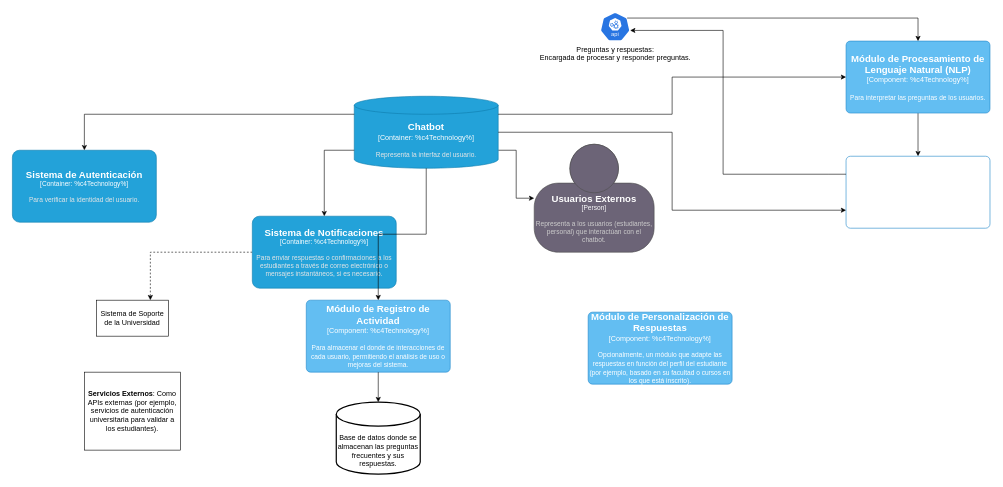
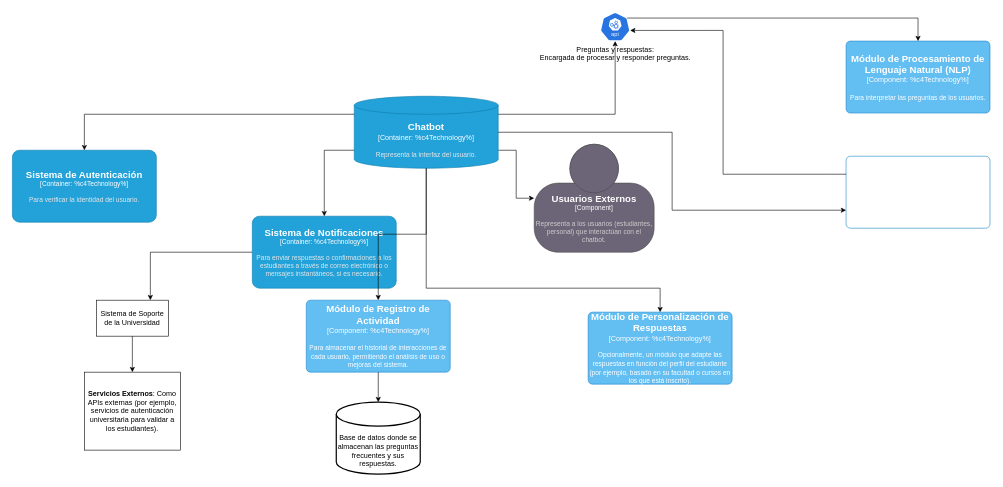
edge "Chatbot [Container: %c4Technology%] Representa la interfaz del usuario." -> "Módulo de Procesamiento de Lenguaje Natural (NLP) [Component: %c4Technology%] Para interpretar las preguntas de los usuarios.": now "Chatbot [Container: %c4Technology%] Representa la interfaz del usuario." -> "Preguntas y respuestas: Encargada de procesar y responder preguntas."
edge "Módulo de Procesamiento de Lenguaje Natural (NLP) [Component: %c4Technology%] Para interpretar las preguntas de los usuarios." -> "Módulo de Conexión a la Base de Datos [Component: %c4Technology%] Para acceder a las respuestas almacenadas.": removed
node "Usuarios Externos [Person] Representa a los usuarios (estudiantes, personal) que interactúan con el chatbot.": label "Usuarios Externos [Person] Representa a los usuarios (estudiantes, personal) que interactúan con el chatbot." -> "Usuarios Externos [Component] Representa a los usuarios (estudiantes, personal) que interactúan con el chatbot."
edge "Sistema de Notificaciones [Container: %c4Technology%] Para enviar respuestas o confirmaciones a los estudiantes a través de correo electrónico o mensajes instantáneos, si es necesario." -> "Sistema de Soporte de la Universidad": style dashed -> solid
edge "Chatbot [Container: %c4Technology%] Representa la interfaz del usuario." -> "Módulo de Personalización de Respuestas [Component: %c4Technology%] Opcionalmente, un módulo que adapte las respuestas en función del perfil del estudiante (por ejemplo, basado en su facultad o cursos en los que está inscrito).": added
node "Módulo de Registro de Actividad [Component: %c4Technology%] Para almacenar el donde de interacciones de cada usuario, permitiendo el análisis de uso o mejoras del sistema.": label "Módulo de Registro de Actividad [Component: %c4Technology%] Para almacenar el donde de interacciones de cada usuario, permitiendo el análisis de uso o mejoras del sistema." -> "Módulo de Registro de Actividad [Component: %c4Technology%] Para almacenar el historial de interacciones de cada usuario, permitiendo el análisis de uso o mejoras del sistema."
edge "Sistema de Soporte de la Universidad" -> "Servicios Externos: Como APIs externas (por ejemplo, servicios de autenticación universitaria para validar a los estudiantes).": added
